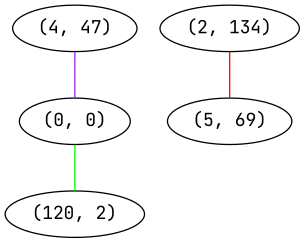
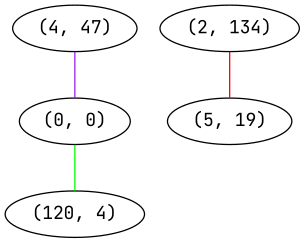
node "(5, 69)": label "(5, 69)" -> "(5, 19)"
node "(120, 2)": label "(120, 2)" -> "(120, 4)"
